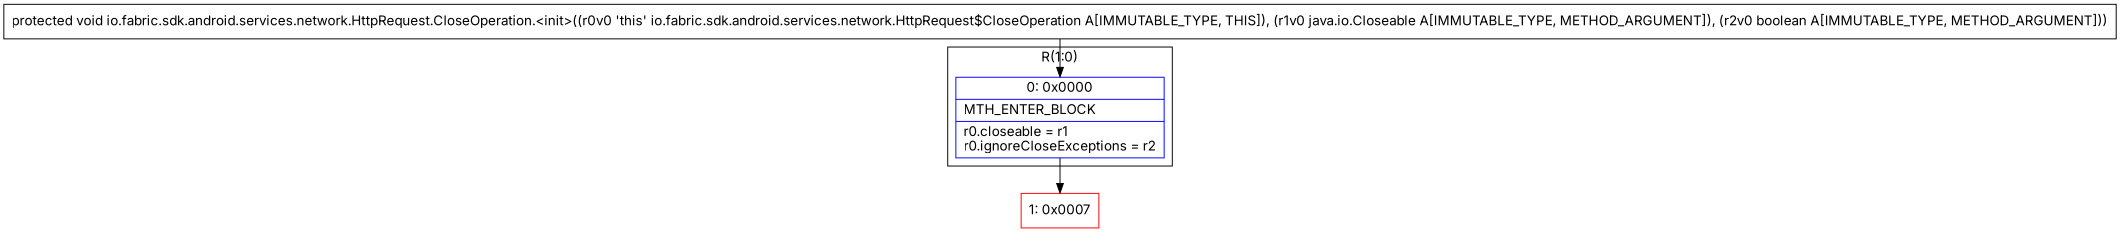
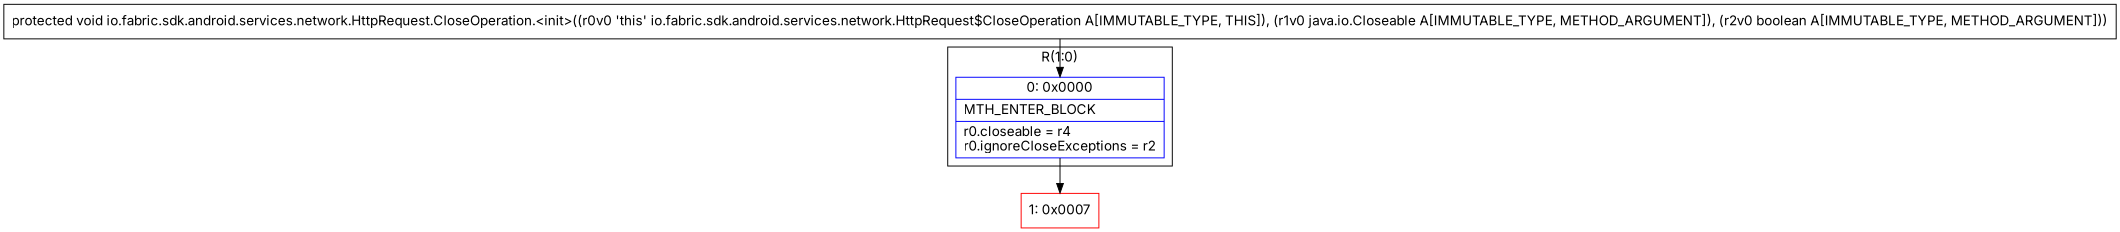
node "0: 0x0000": text "r0.closeable = r1" -> "r0.closeable = r4"
